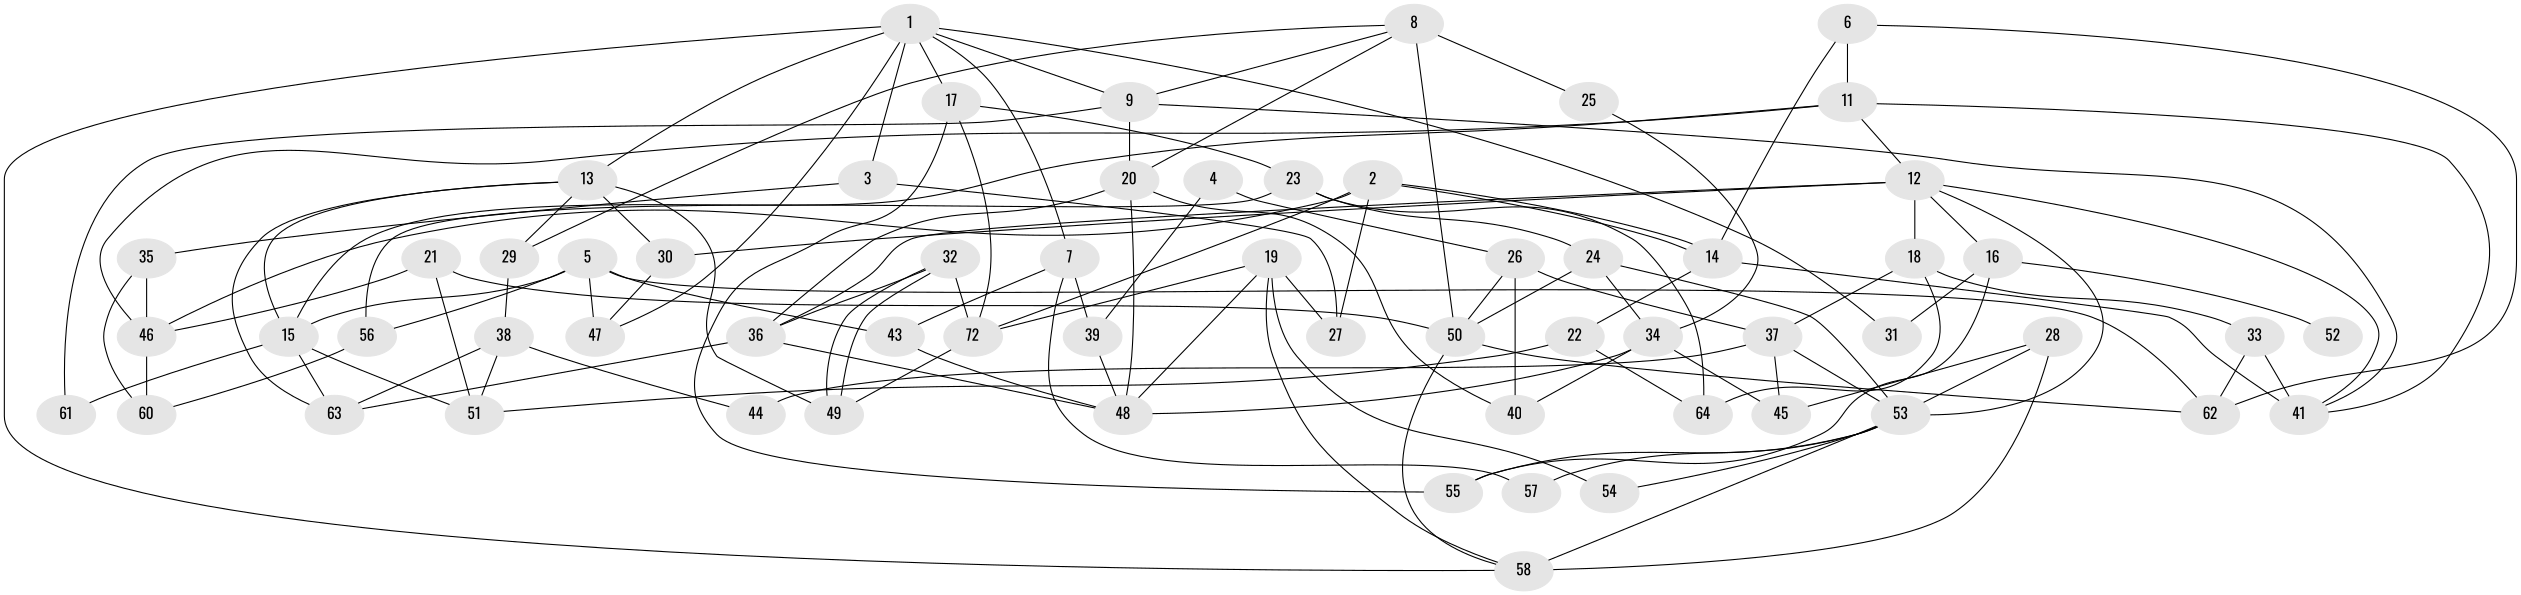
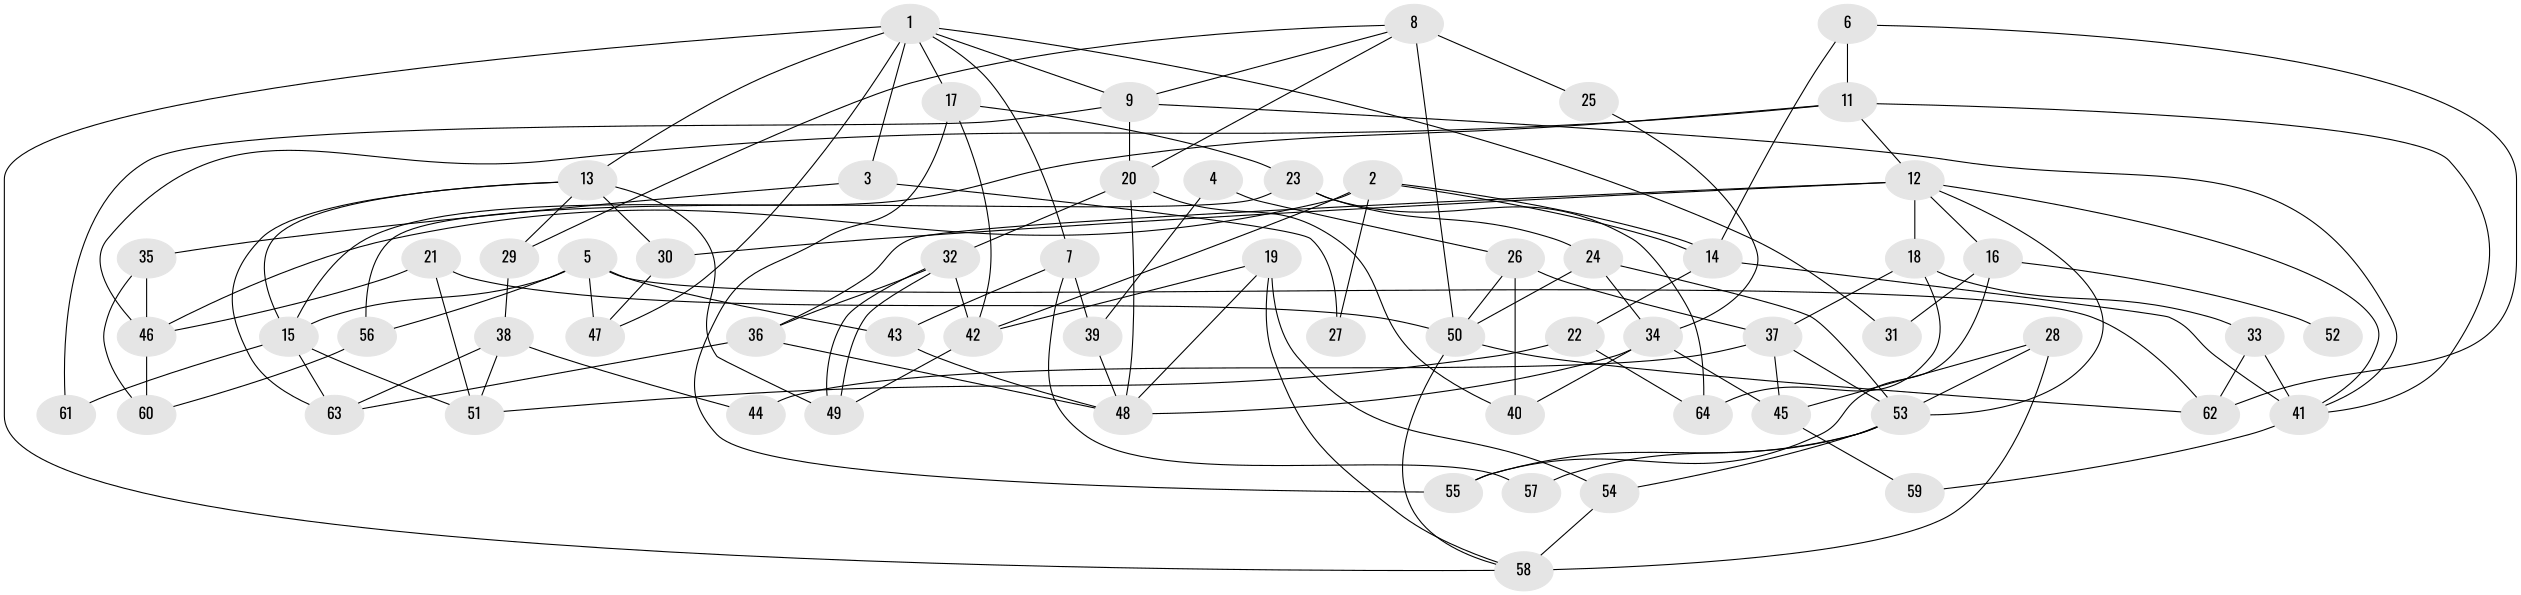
edge "20" -- "36": now "20" -- "32"
edge "19" -- "27": removed
node "72": label "72" -> "42"
edge "53" -- "58": now "54" -- "58"
node "59": added
